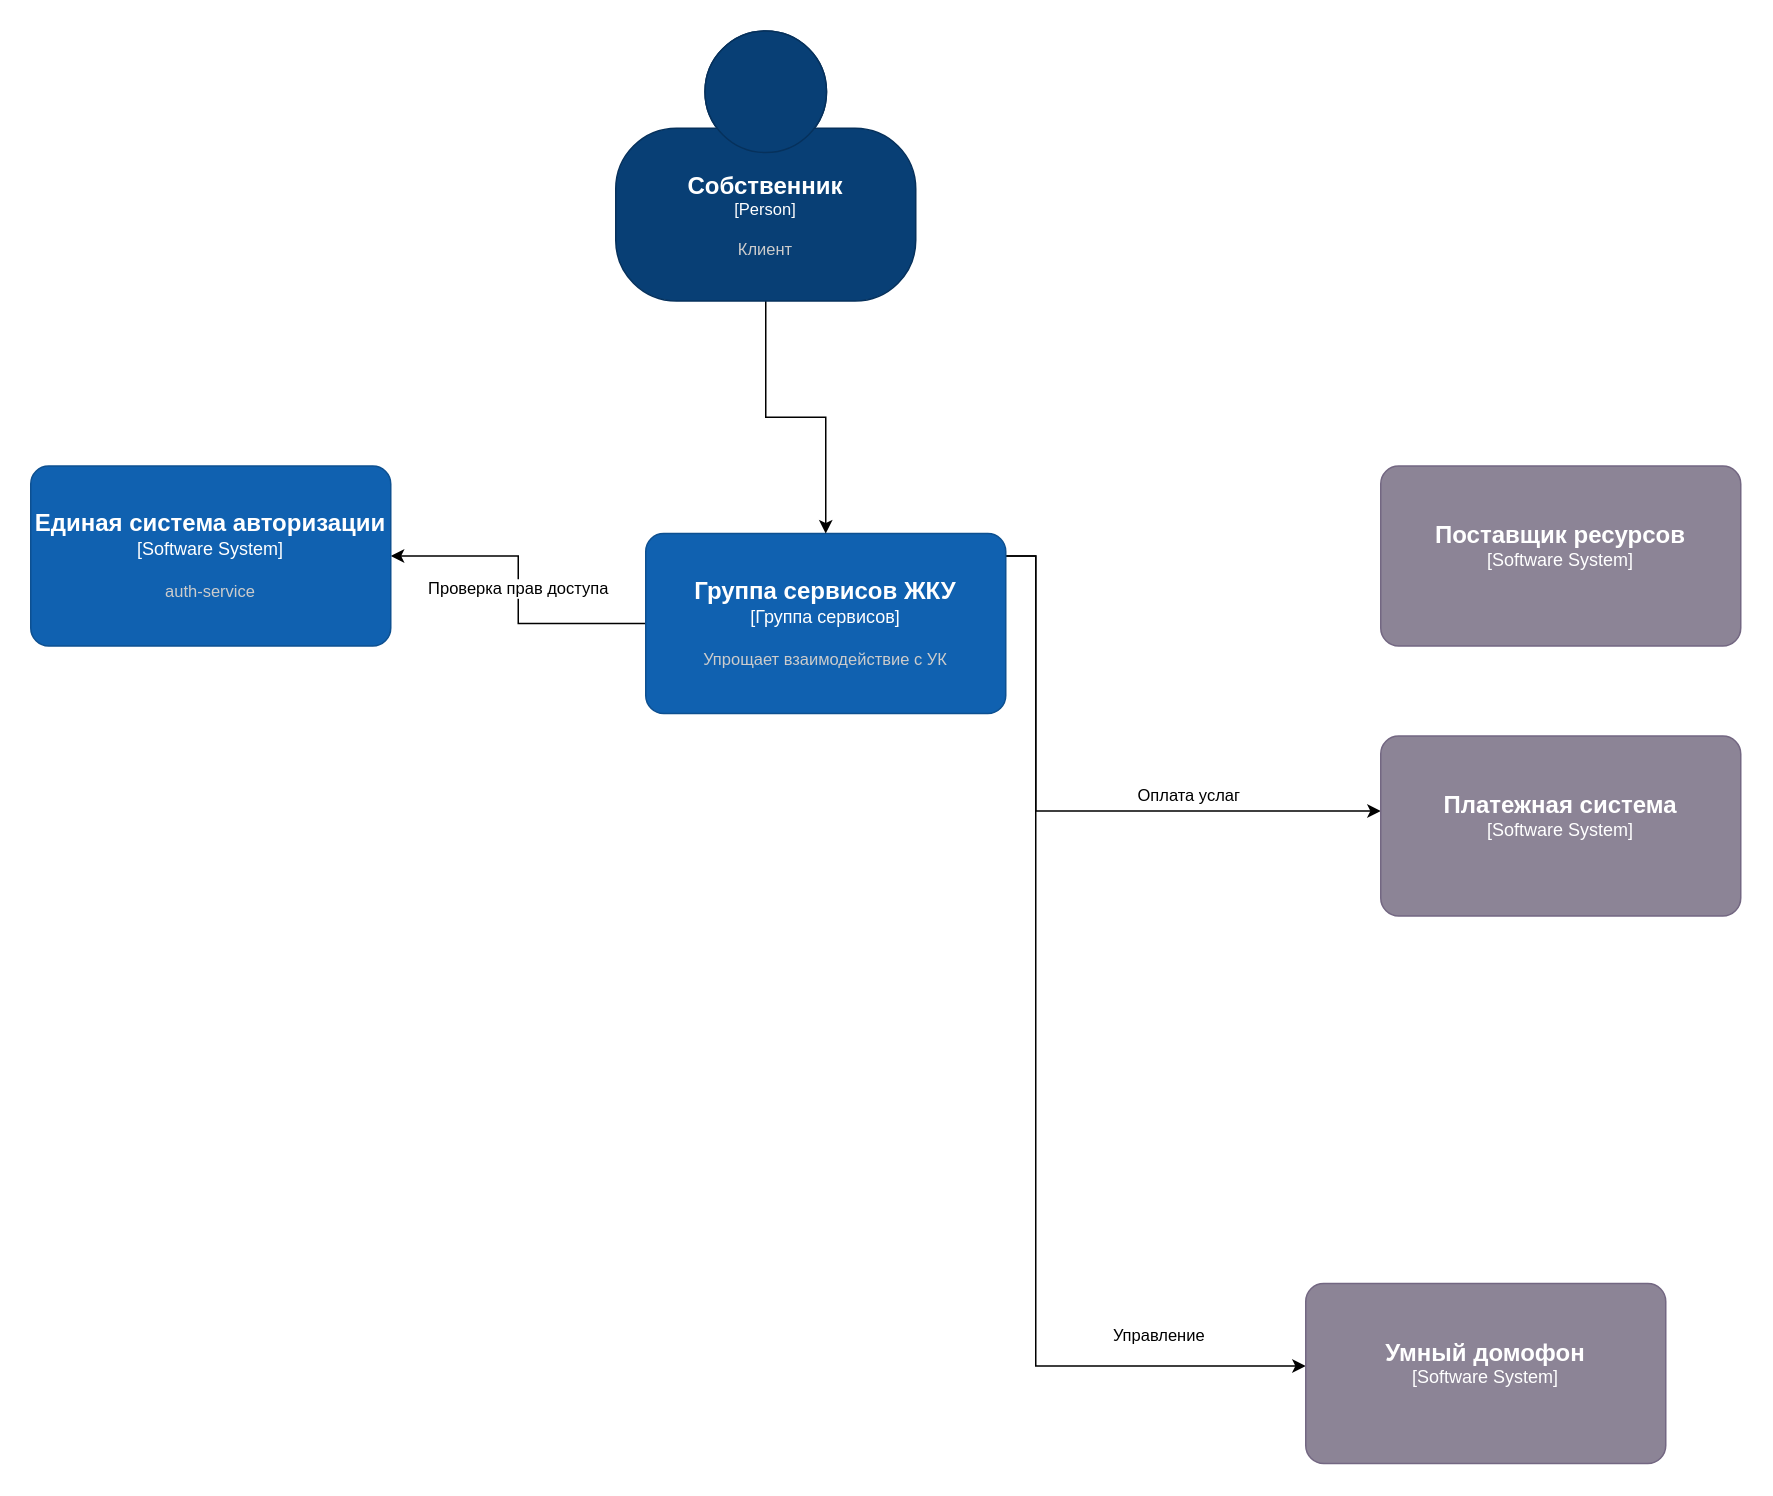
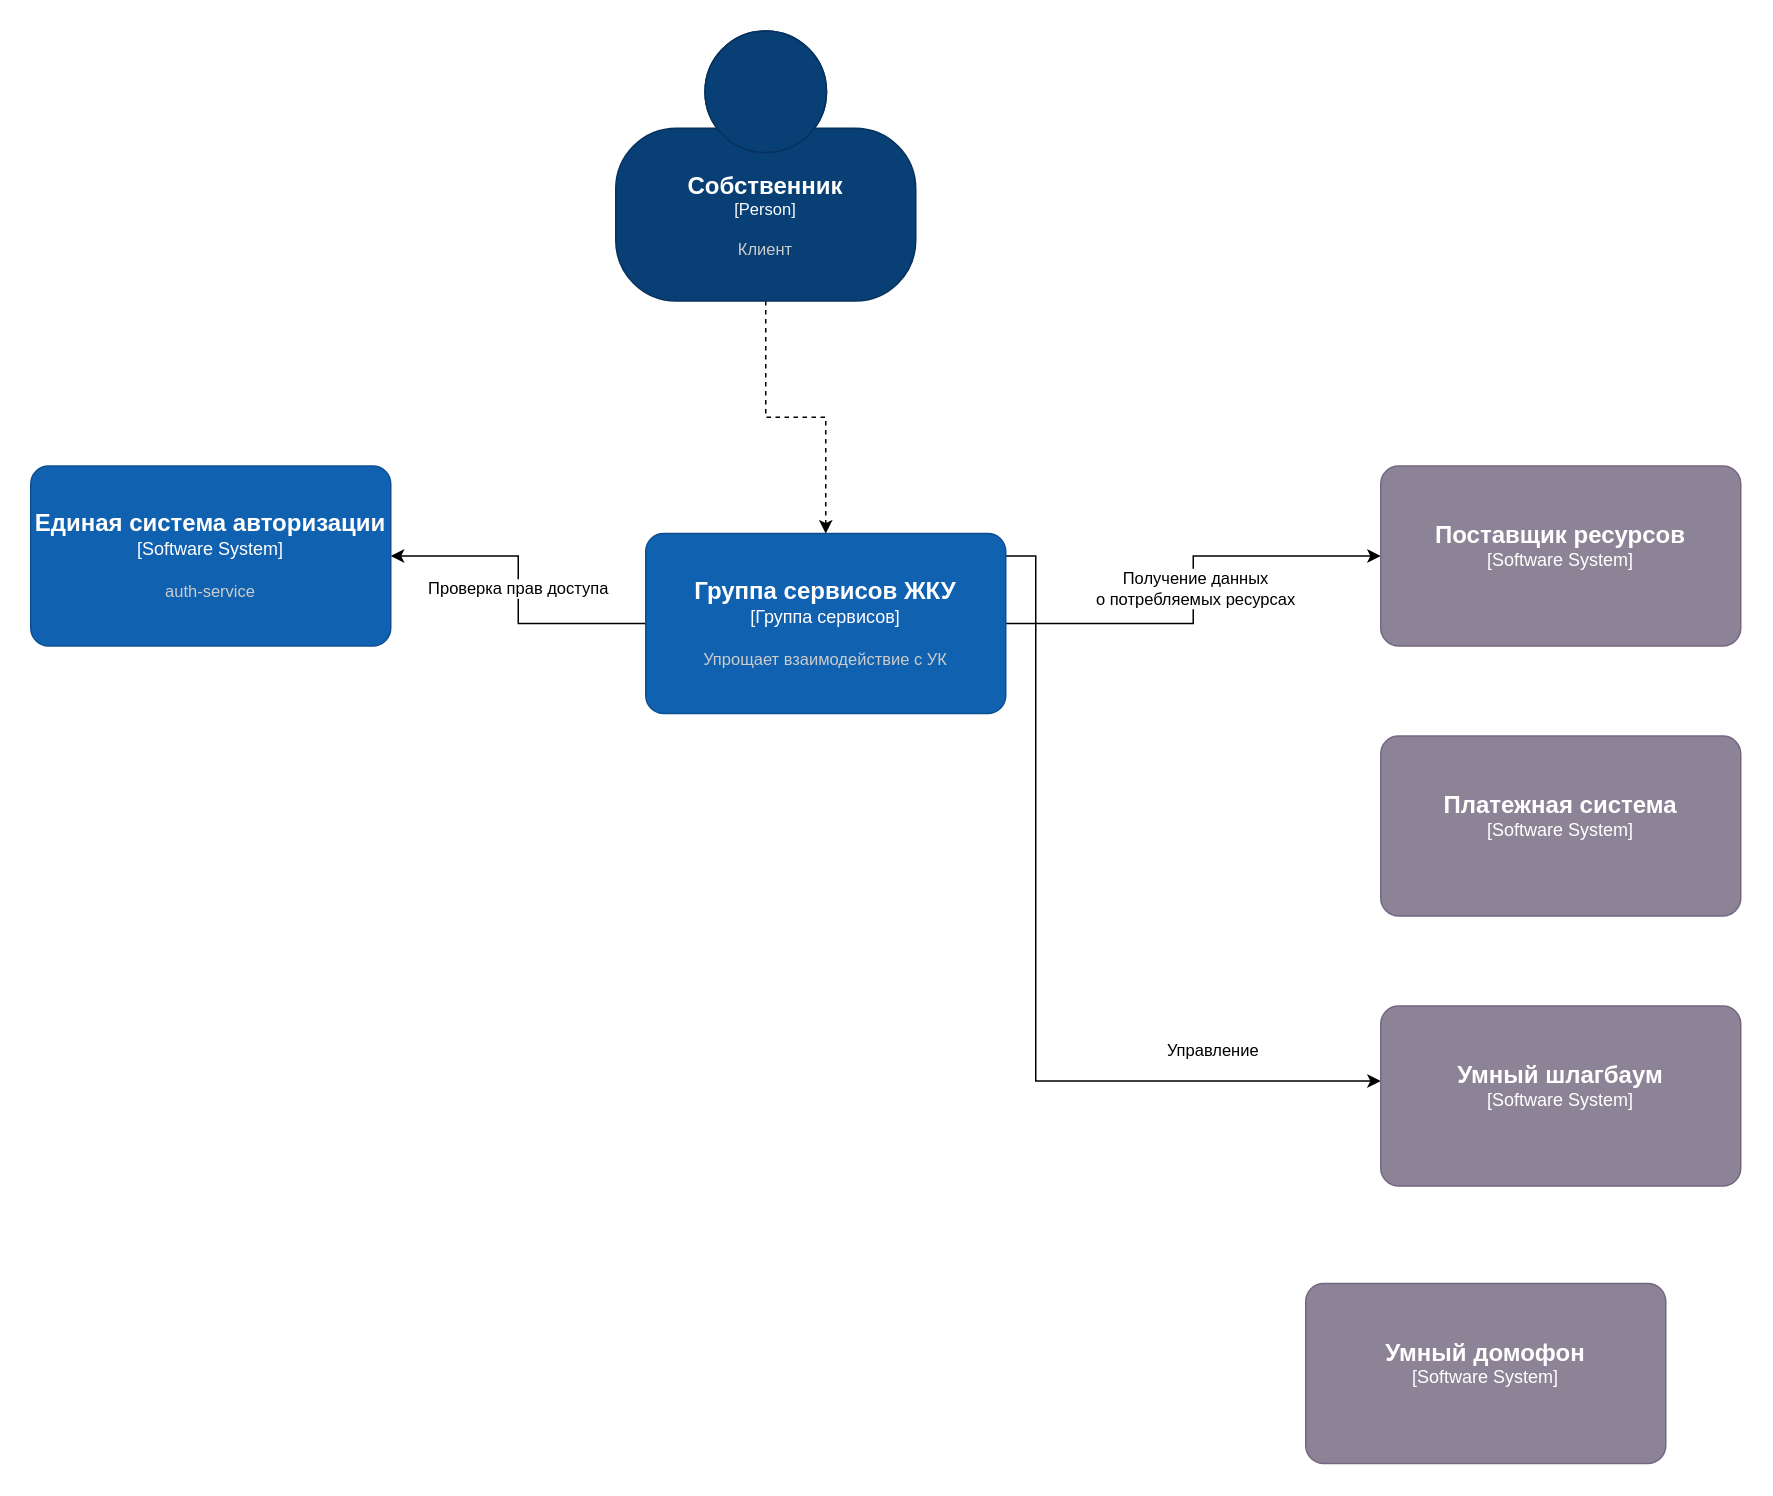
edge "Собственник [Person] Клиент" -> "Группа сервисов ЖКУ [Группа сервисов] Упрощает взаимодействие с УК": style solid -> dashed
edge "Группа сервисов ЖКУ [Группа сервисов] Упрощает взаимодействие с УК" -> "Поставщик ресурсов [Software System]": added, label "Получение данных о потребляемых ресурсах"
edge "Группа сервисов ЖКУ [Группа сервисов] Упрощает взаимодействие с УК" -> "Платежная система [Software System]": removed, label "Оплата услаг"
edge "Группа сервисов ЖКУ [Группа сервисов] Упрощает взаимодействие с УК" -> "Умный шлагбаум [Software System]": added, label "Управление"
node "Умный шлагбаум [Software System]": added
edge "Группа сервисов ЖКУ [Группа сервисов] Упрощает взаимодействие с УК" -> "Умный домофон [Software System]": removed, label "Управление"
